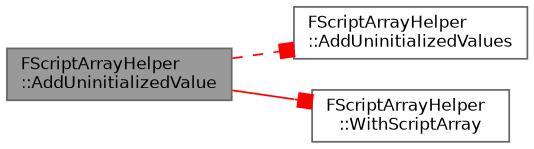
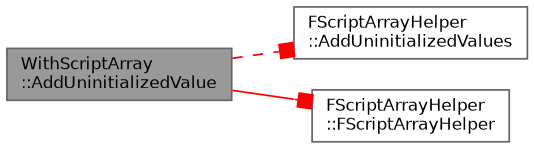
node "FScriptArrayHelper ::AddUninitializedValue": label "FScriptArrayHelper ::AddUninitializedValue" -> "WithScriptArray ::AddUninitializedValue"
node "FScriptArrayHelper ::WithScriptArray": label "FScriptArrayHelper ::WithScriptArray" -> "FScriptArrayHelper ::FScriptArrayHelper"
